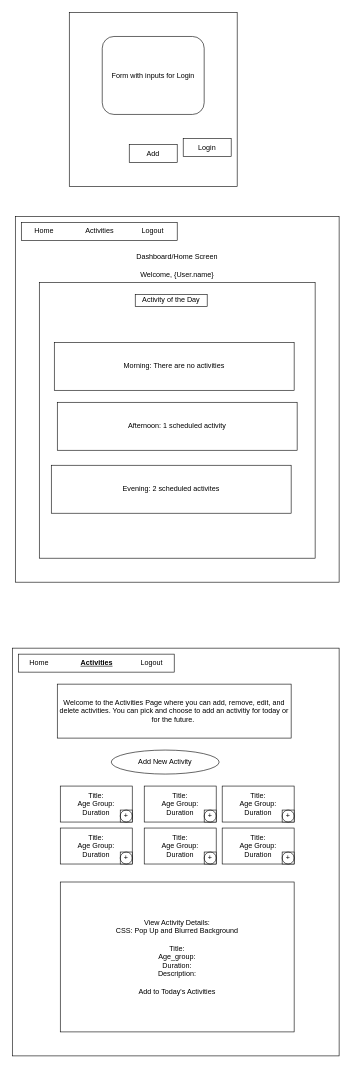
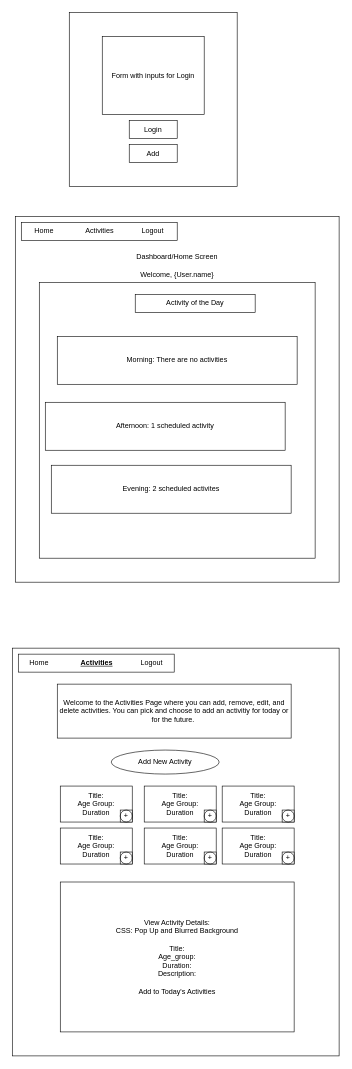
node "Form with inputs for Login": shape rounded rectangle -> rectangle
node "Login": moved (207, 147) -> (153, 129)
node "Activity of the Day": size 72x12 -> 120x18
node "Morning: There are no activities": moved (174, 366) -> (177, 360)
node "Afternoon: 1 scheduled activity": moved (177, 426) -> (165, 426)
